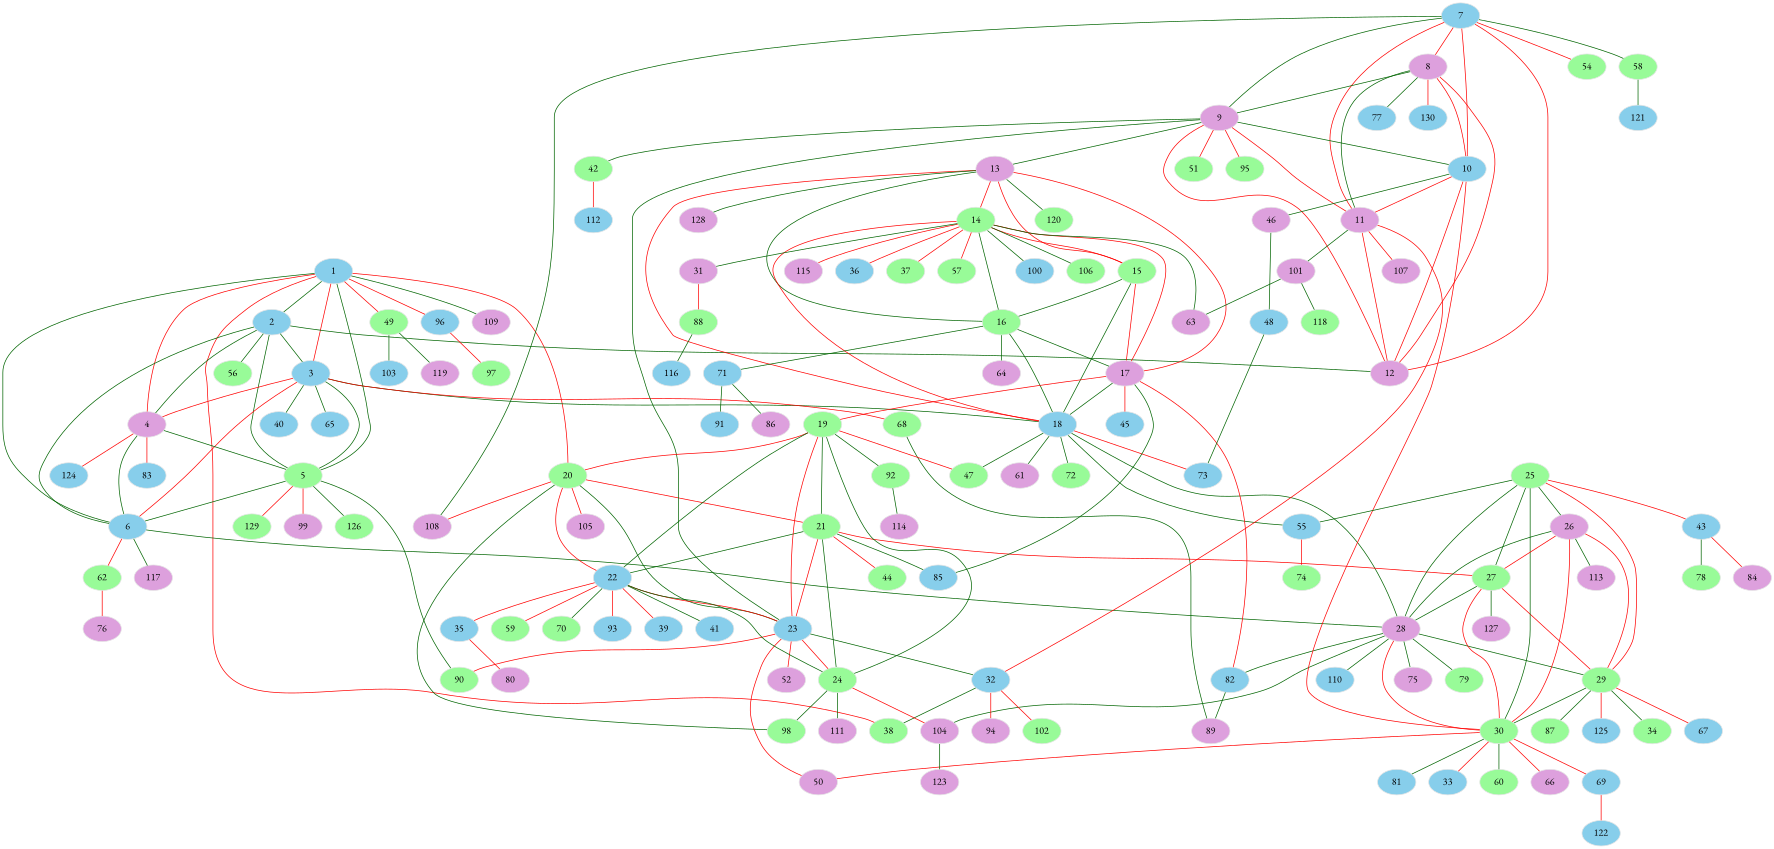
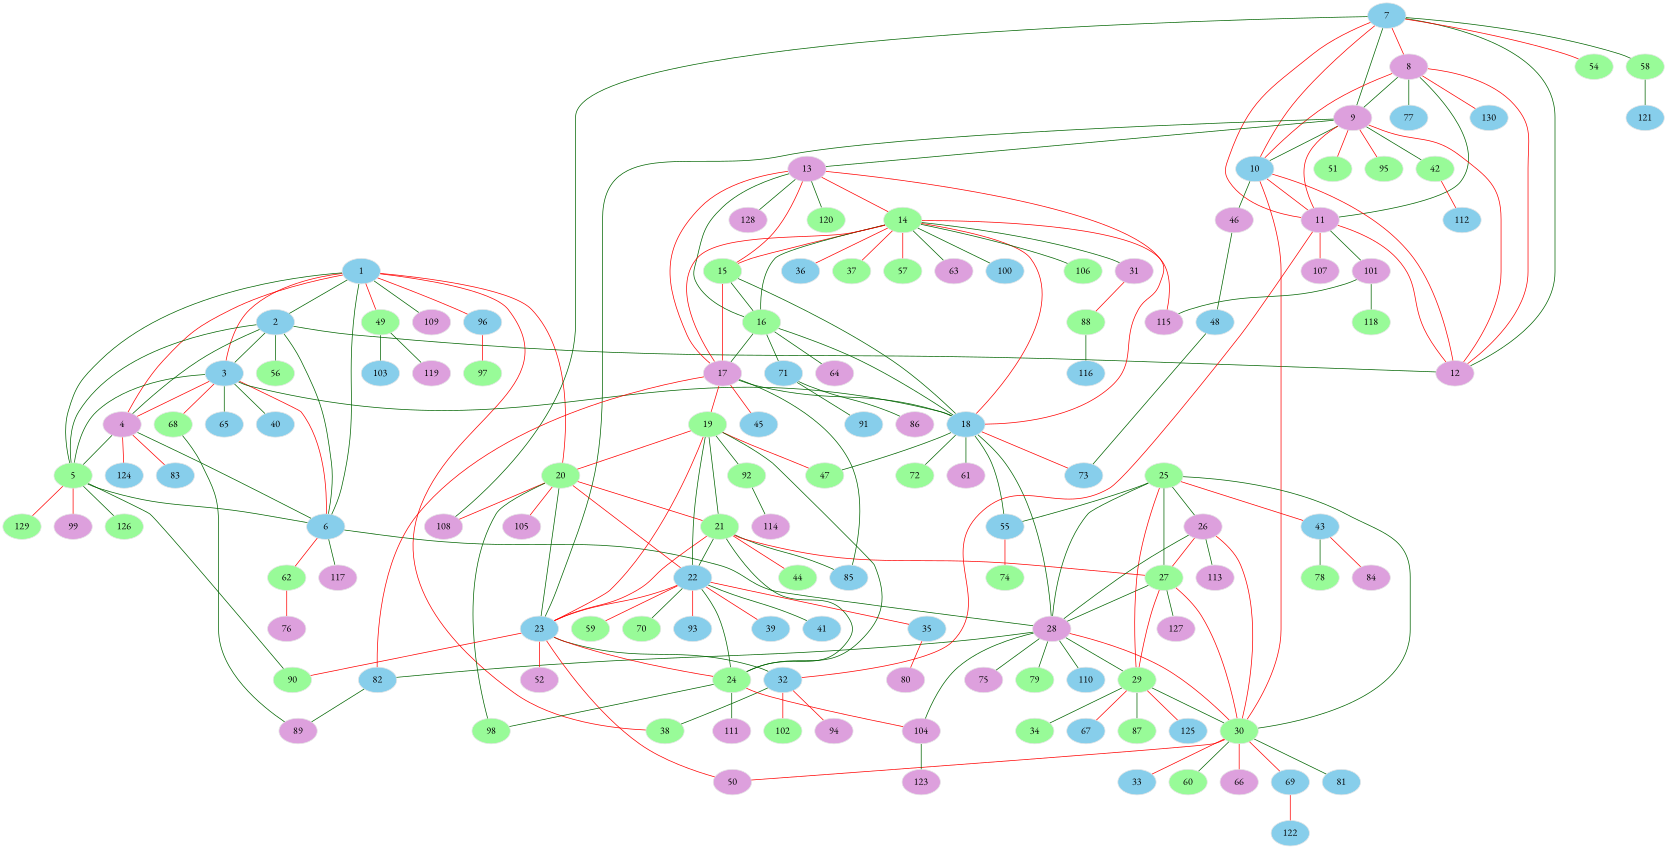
edge "7" -- "12": color red -> darkgreen
edge "101" -- "63": now "101" -- "115"
edge "26" -- "29": removed
